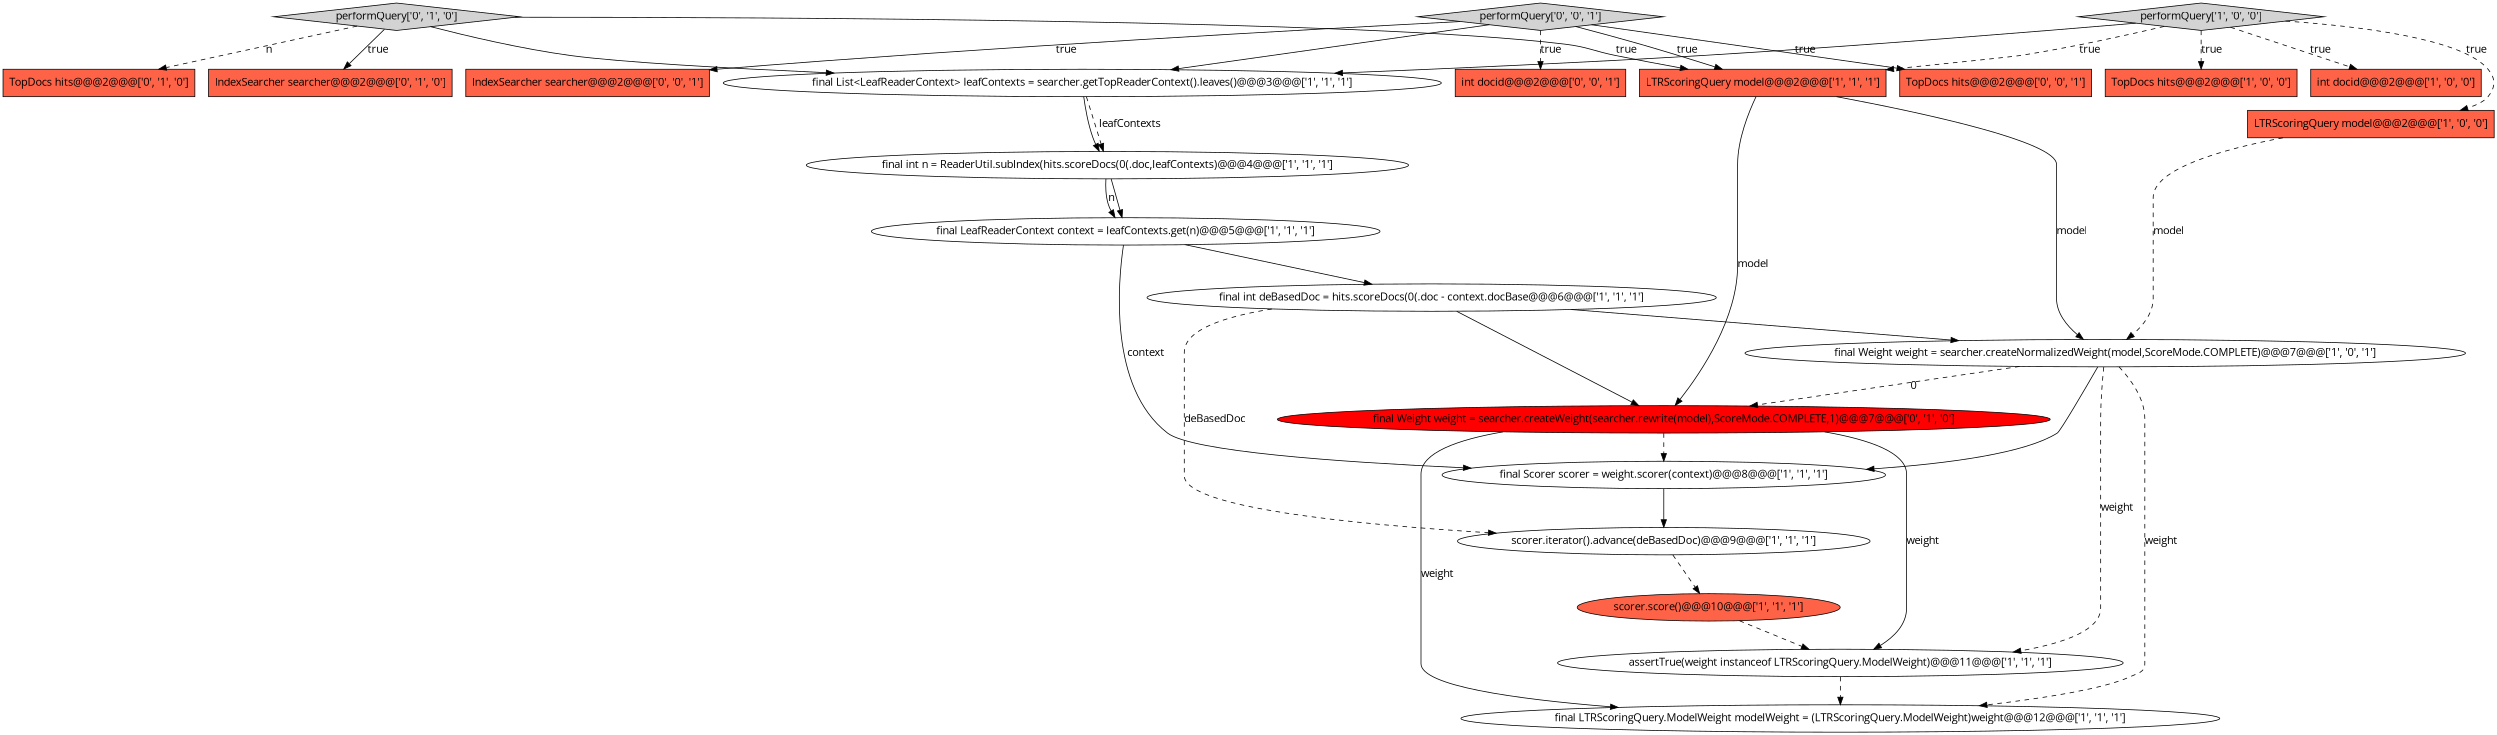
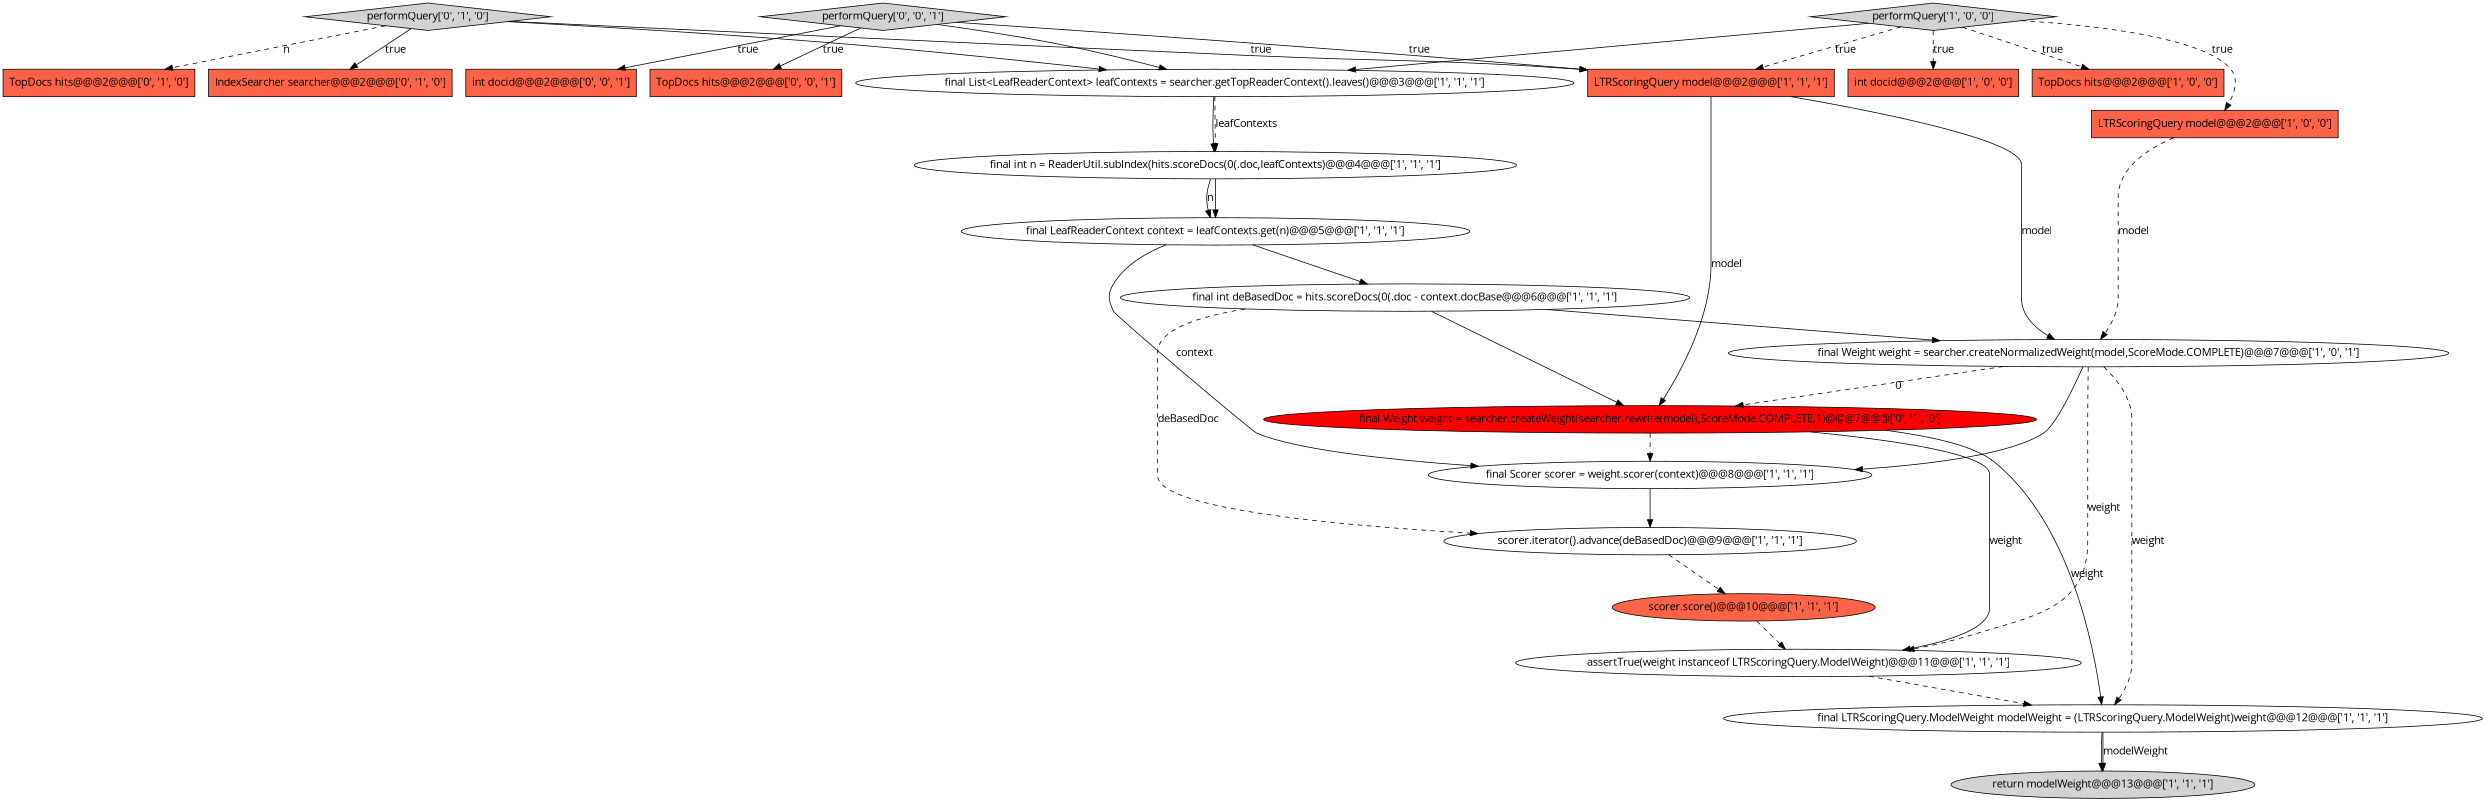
edge "performQuery['0', '0', '1']" -> "int docid@@@2@@@['0', '0', '1']": style dashed -> solid
node "IndexSearcher searcher@@@2@@@['0', '0', '1']": removed
node "return modelWeight@@@13@@@['1', '1', '1']": added
